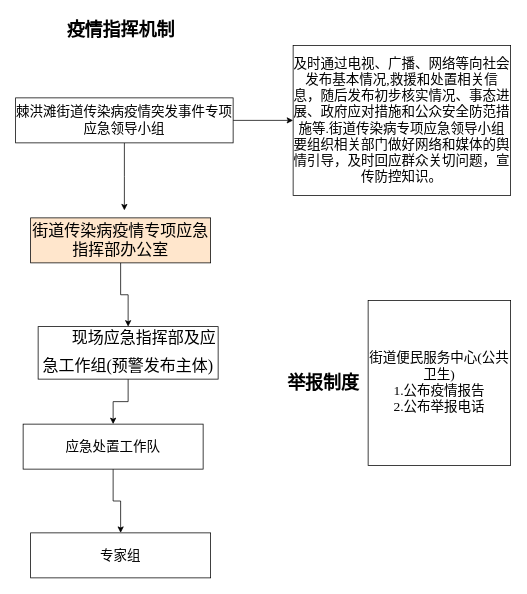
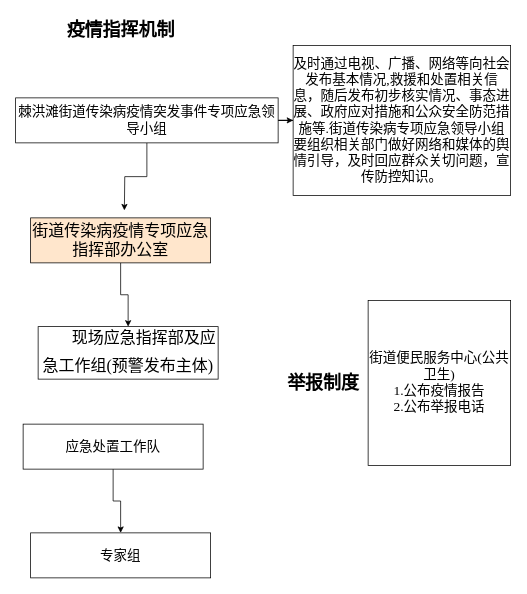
node "棘洪滩街道传染病疫情突发事件专项应急领导小组": size 218x45 -> 263x45
edge "现场应急指挥部及应急工作组(预警发布主体)" -> "应急处置工作队": removed
